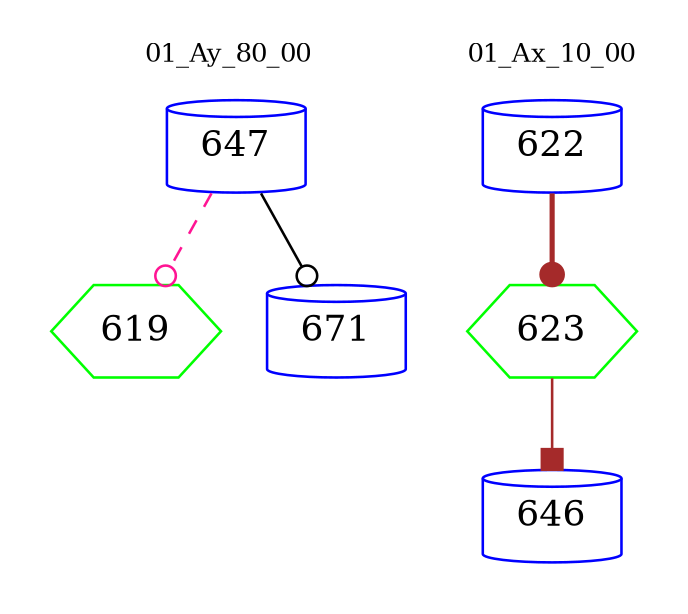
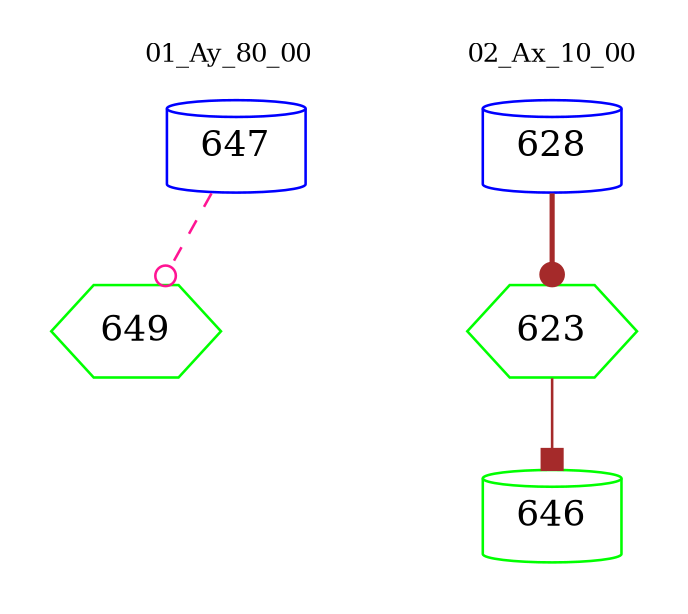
cluster "01_Ax_10_00": label "01_Ax_10_00" -> "02_Ax_10_00"
node "622": label "622" -> "628"
node "619": label "619" -> "649"
node "671": removed
node "646": color blue -> green
